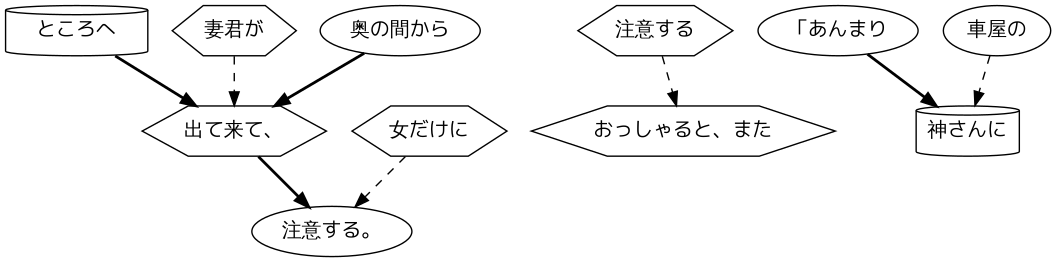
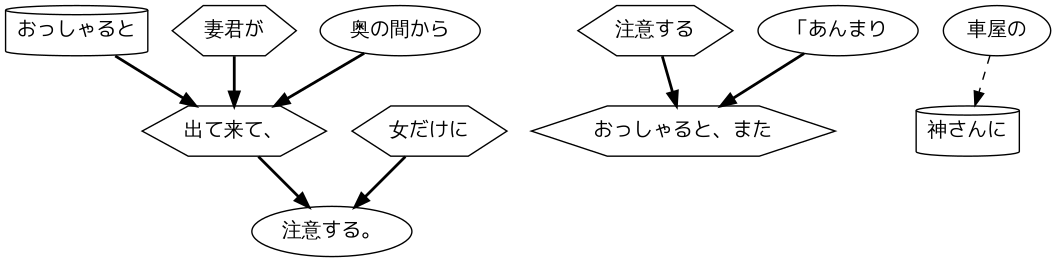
node "ところへ": label "ところへ" -> "おっしゃると"
edge "妻君が" -> "出て来て、": style dashed -> bold
edge "注意する" -> "おっしゃると、また": style dashed -> bold
edge "「あんまり" -> "神さんに": now "「あんまり" -> "おっしゃると、また"
edge "女だけに" -> "注意する。": style dashed -> bold
